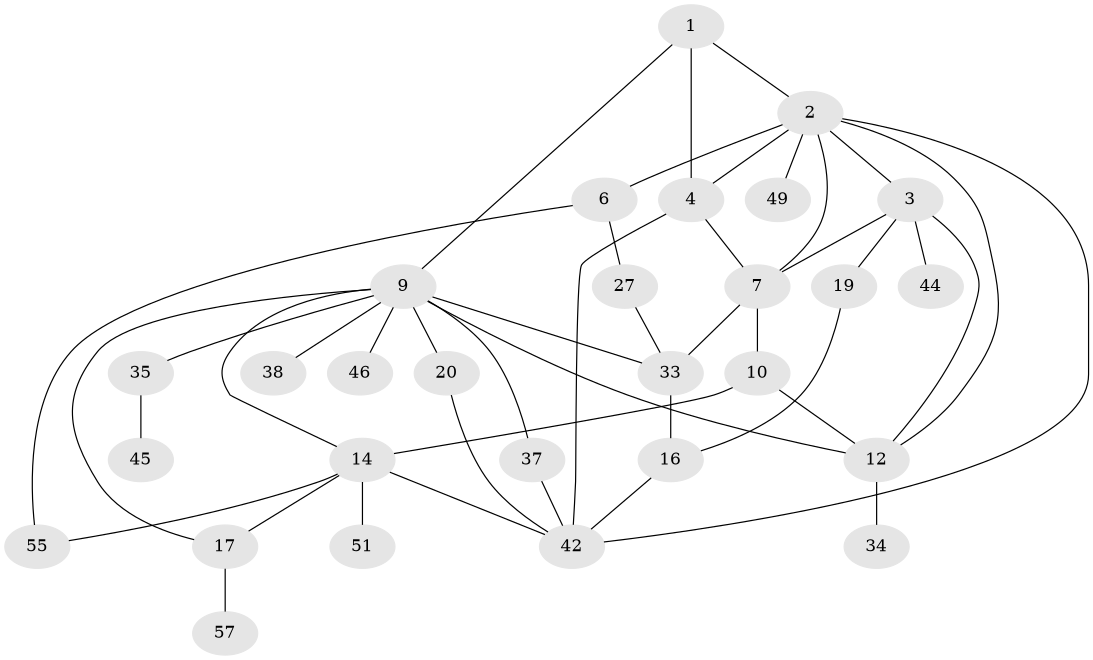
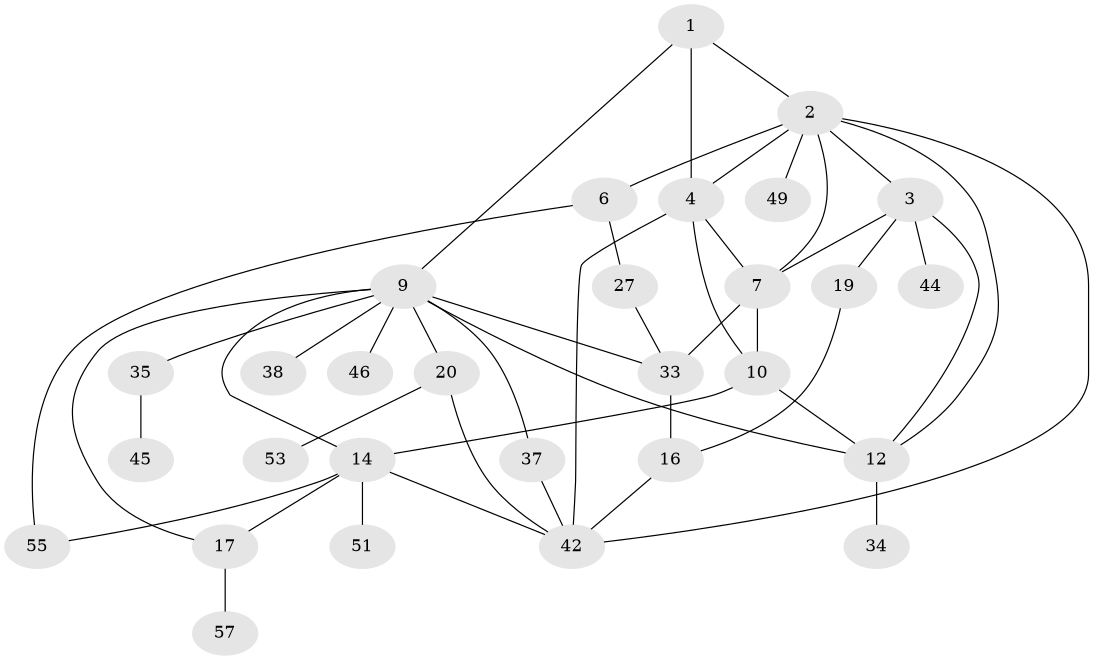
edge "4" -- "10": added
node "53": added
